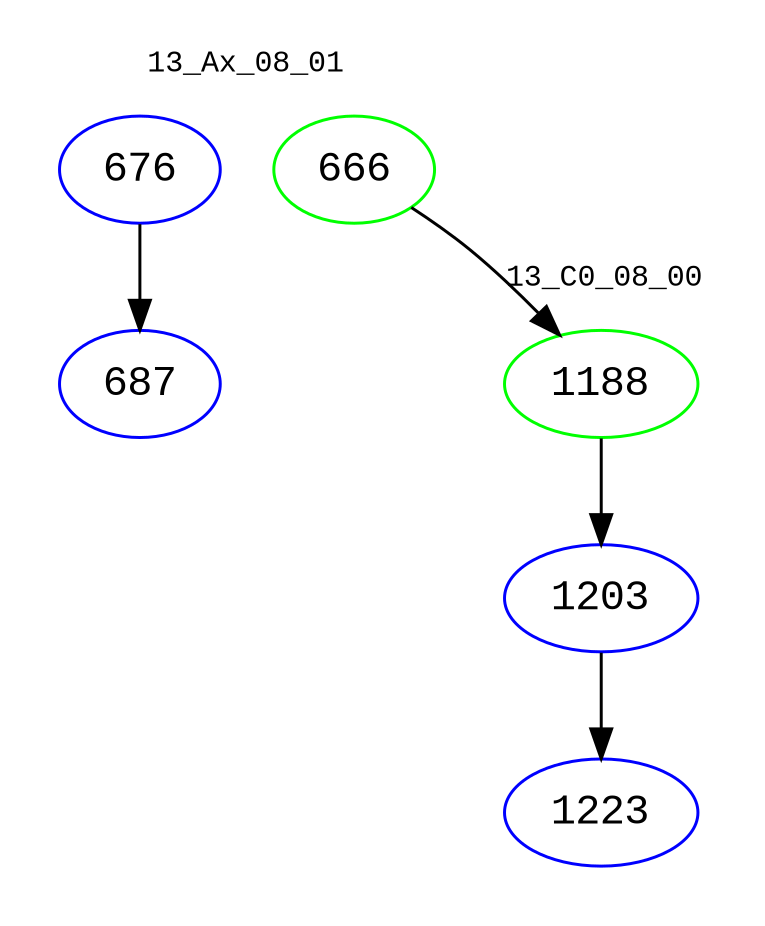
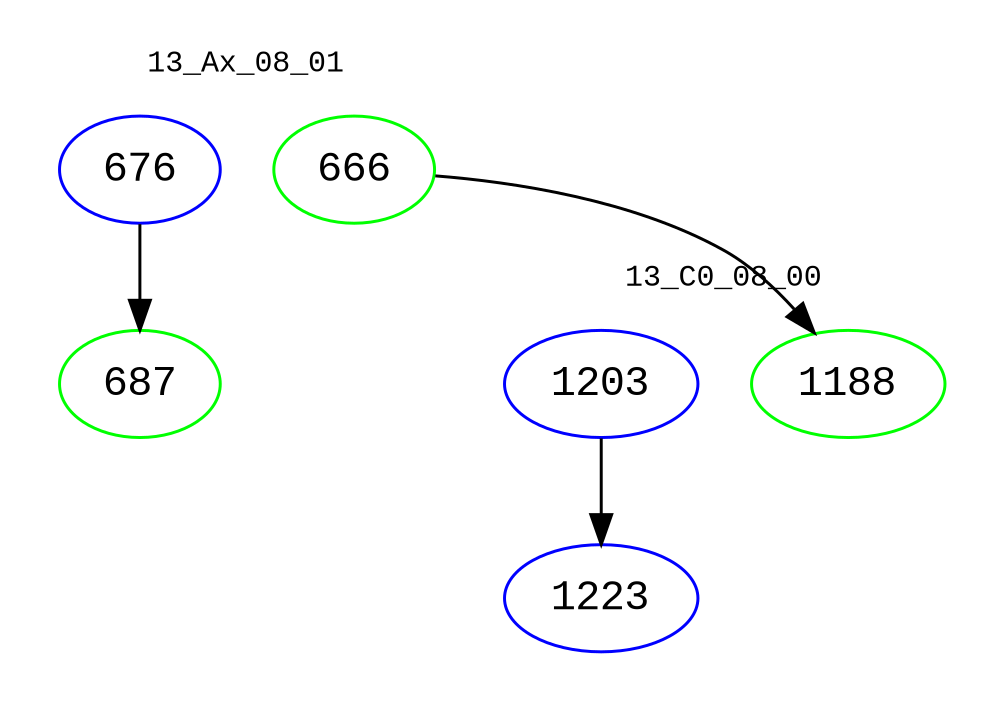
node "687": color blue -> green
edge "1188" -> "1203": removed
